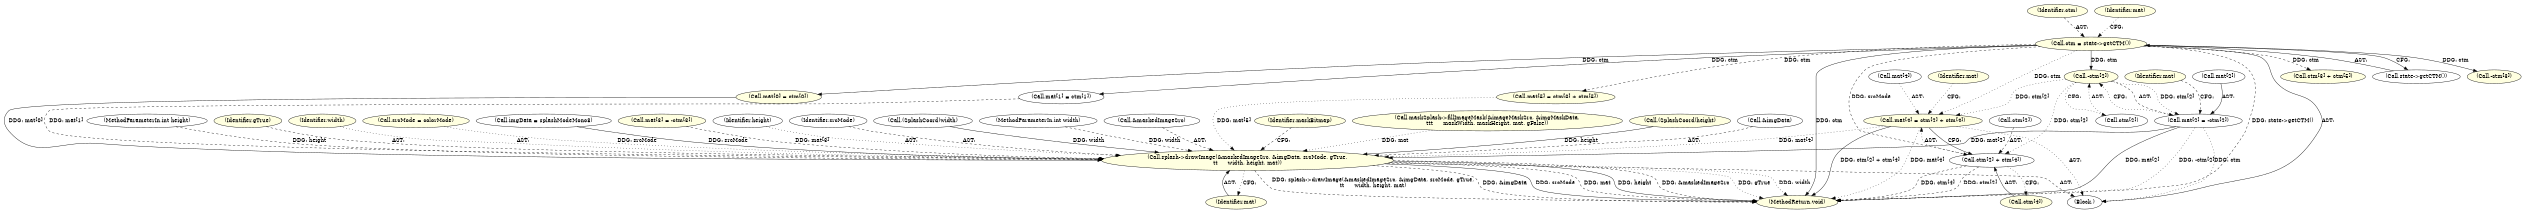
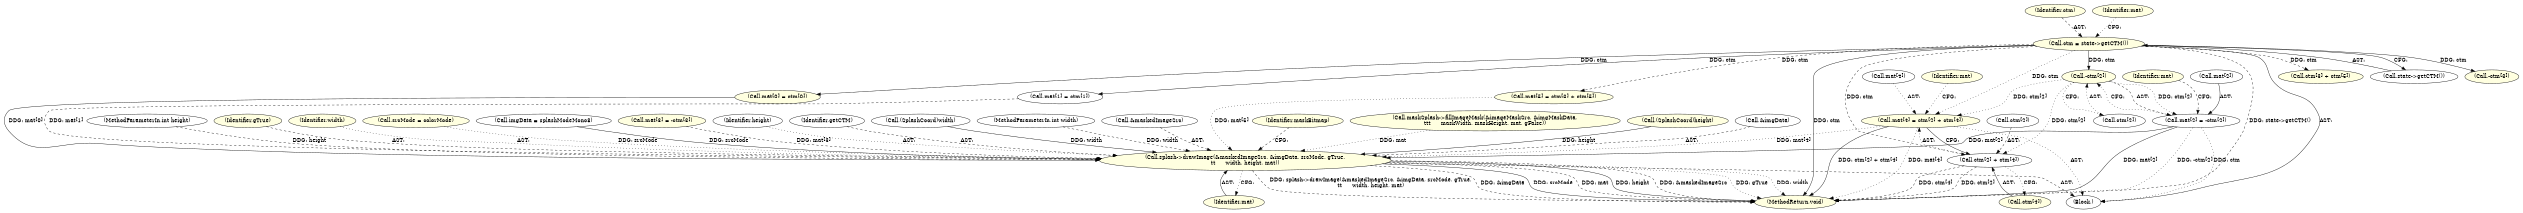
edge "(Call,ctm = state->getCTM())" -> "(Call,ctm[2] + ctm[4])": label "DDG: srcMode" -> "DDG: ctm"
node "(Identifier,srcMode)": label "(Identifier,srcMode)" -> "(Identifier,getCTM)"
